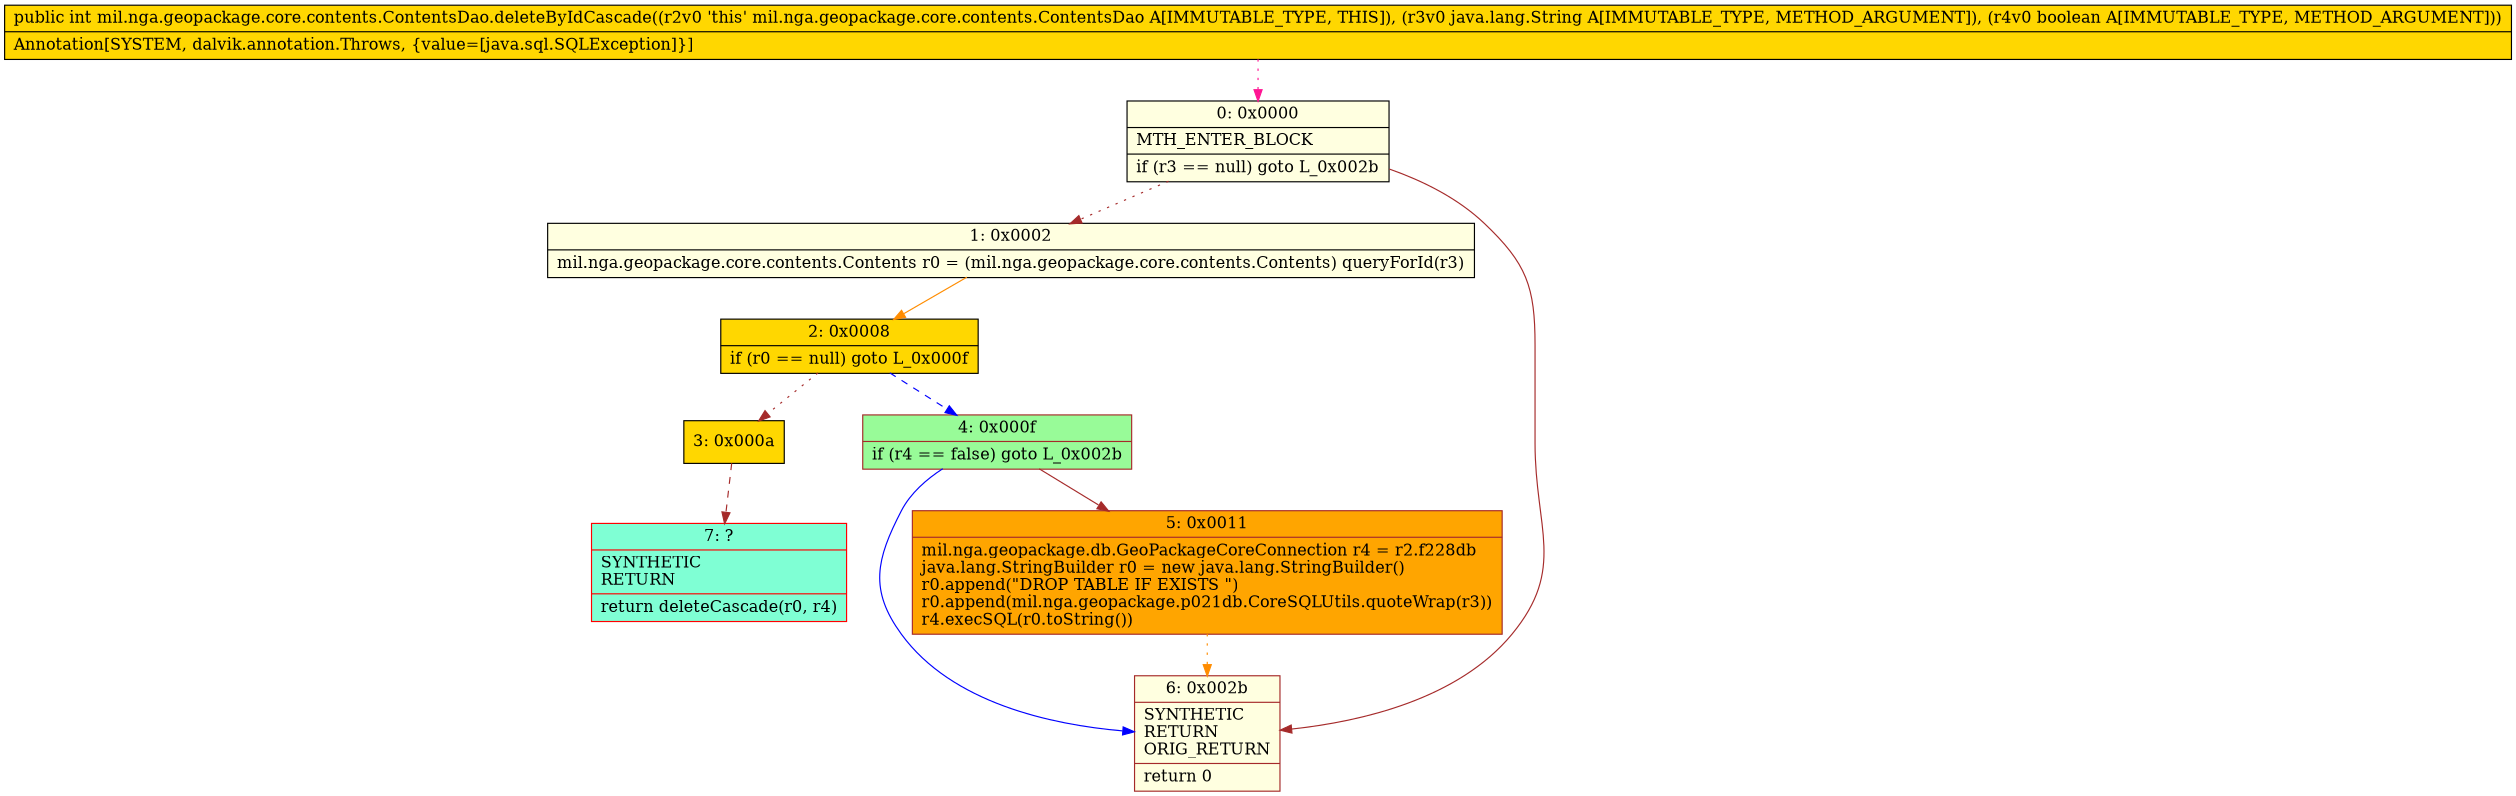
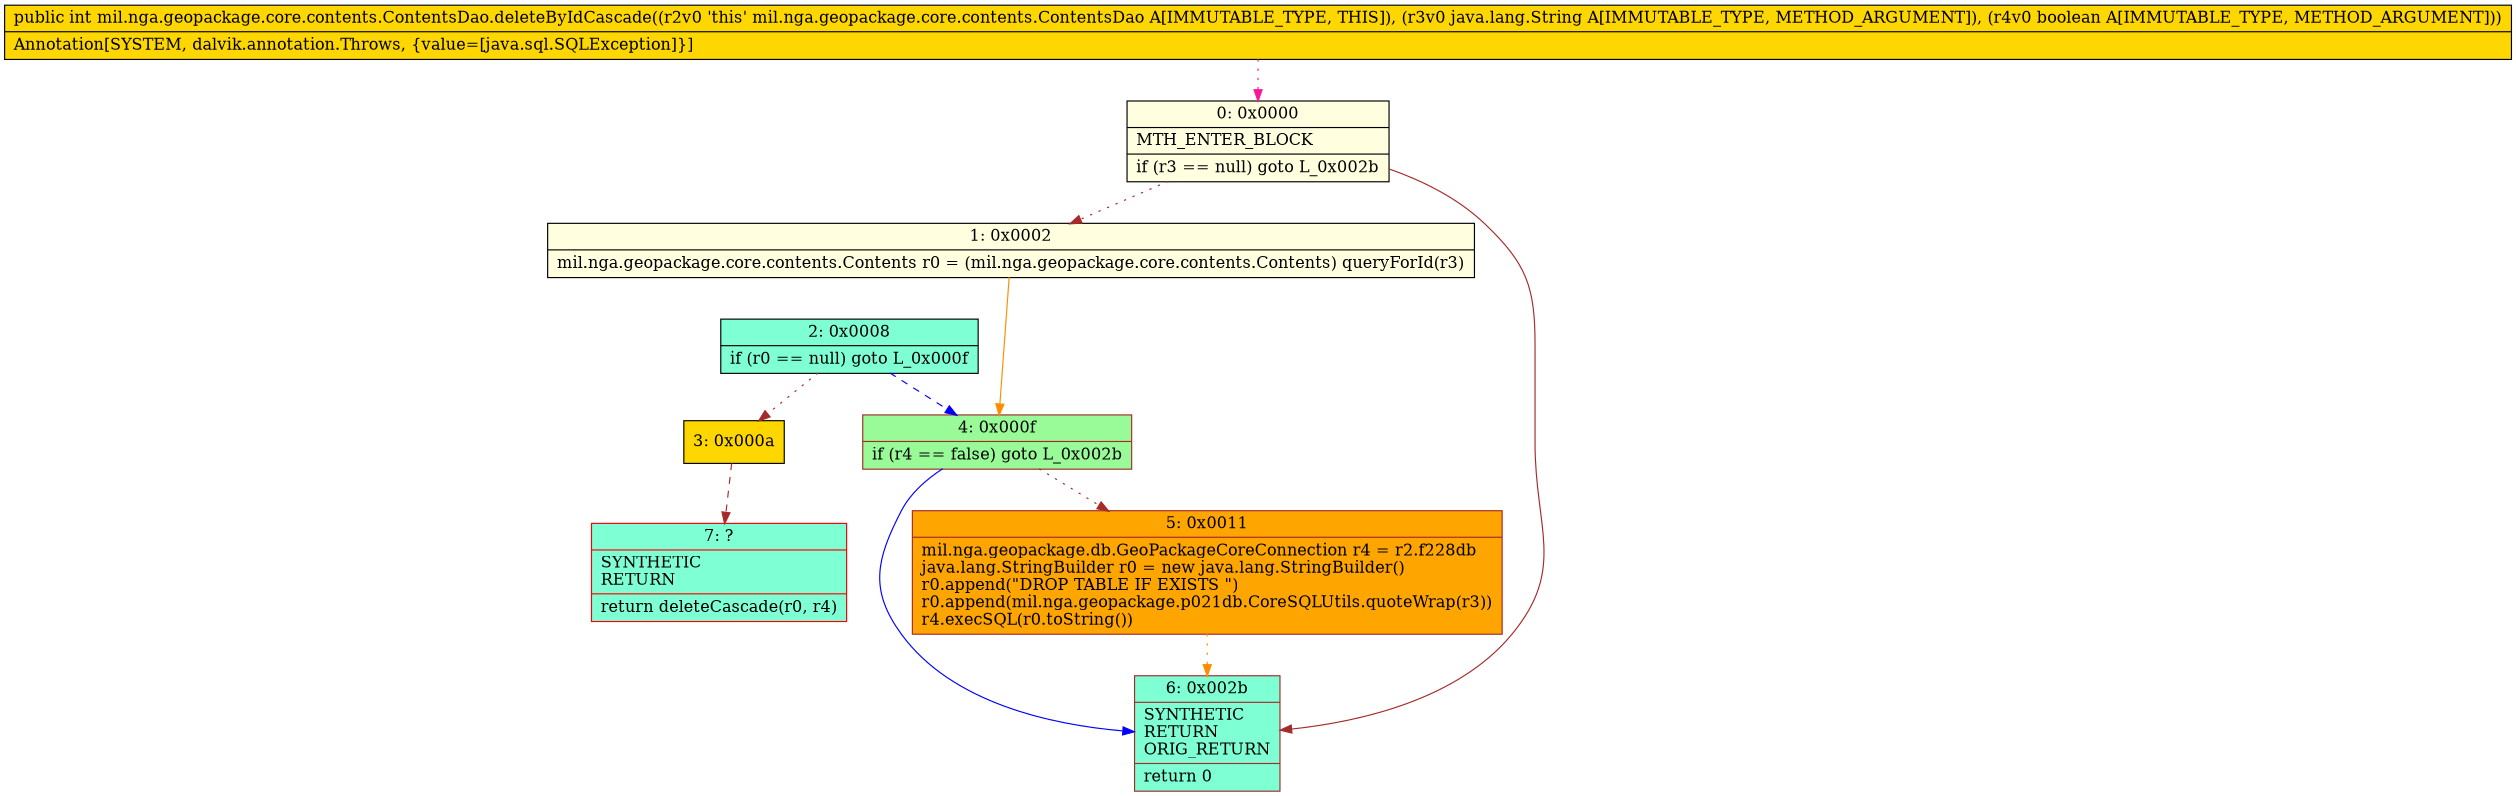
edge "1: 0x0002" -> "2: 0x0008": now "1: 0x0002" -> "4: 0x000f"
node "2: 0x0008": fillcolor gold -> aquamarine
edge "4: 0x000f" -> "5: 0x0011": style solid -> dotted
node "6: 0x002b": fillcolor lightyellow -> aquamarine
